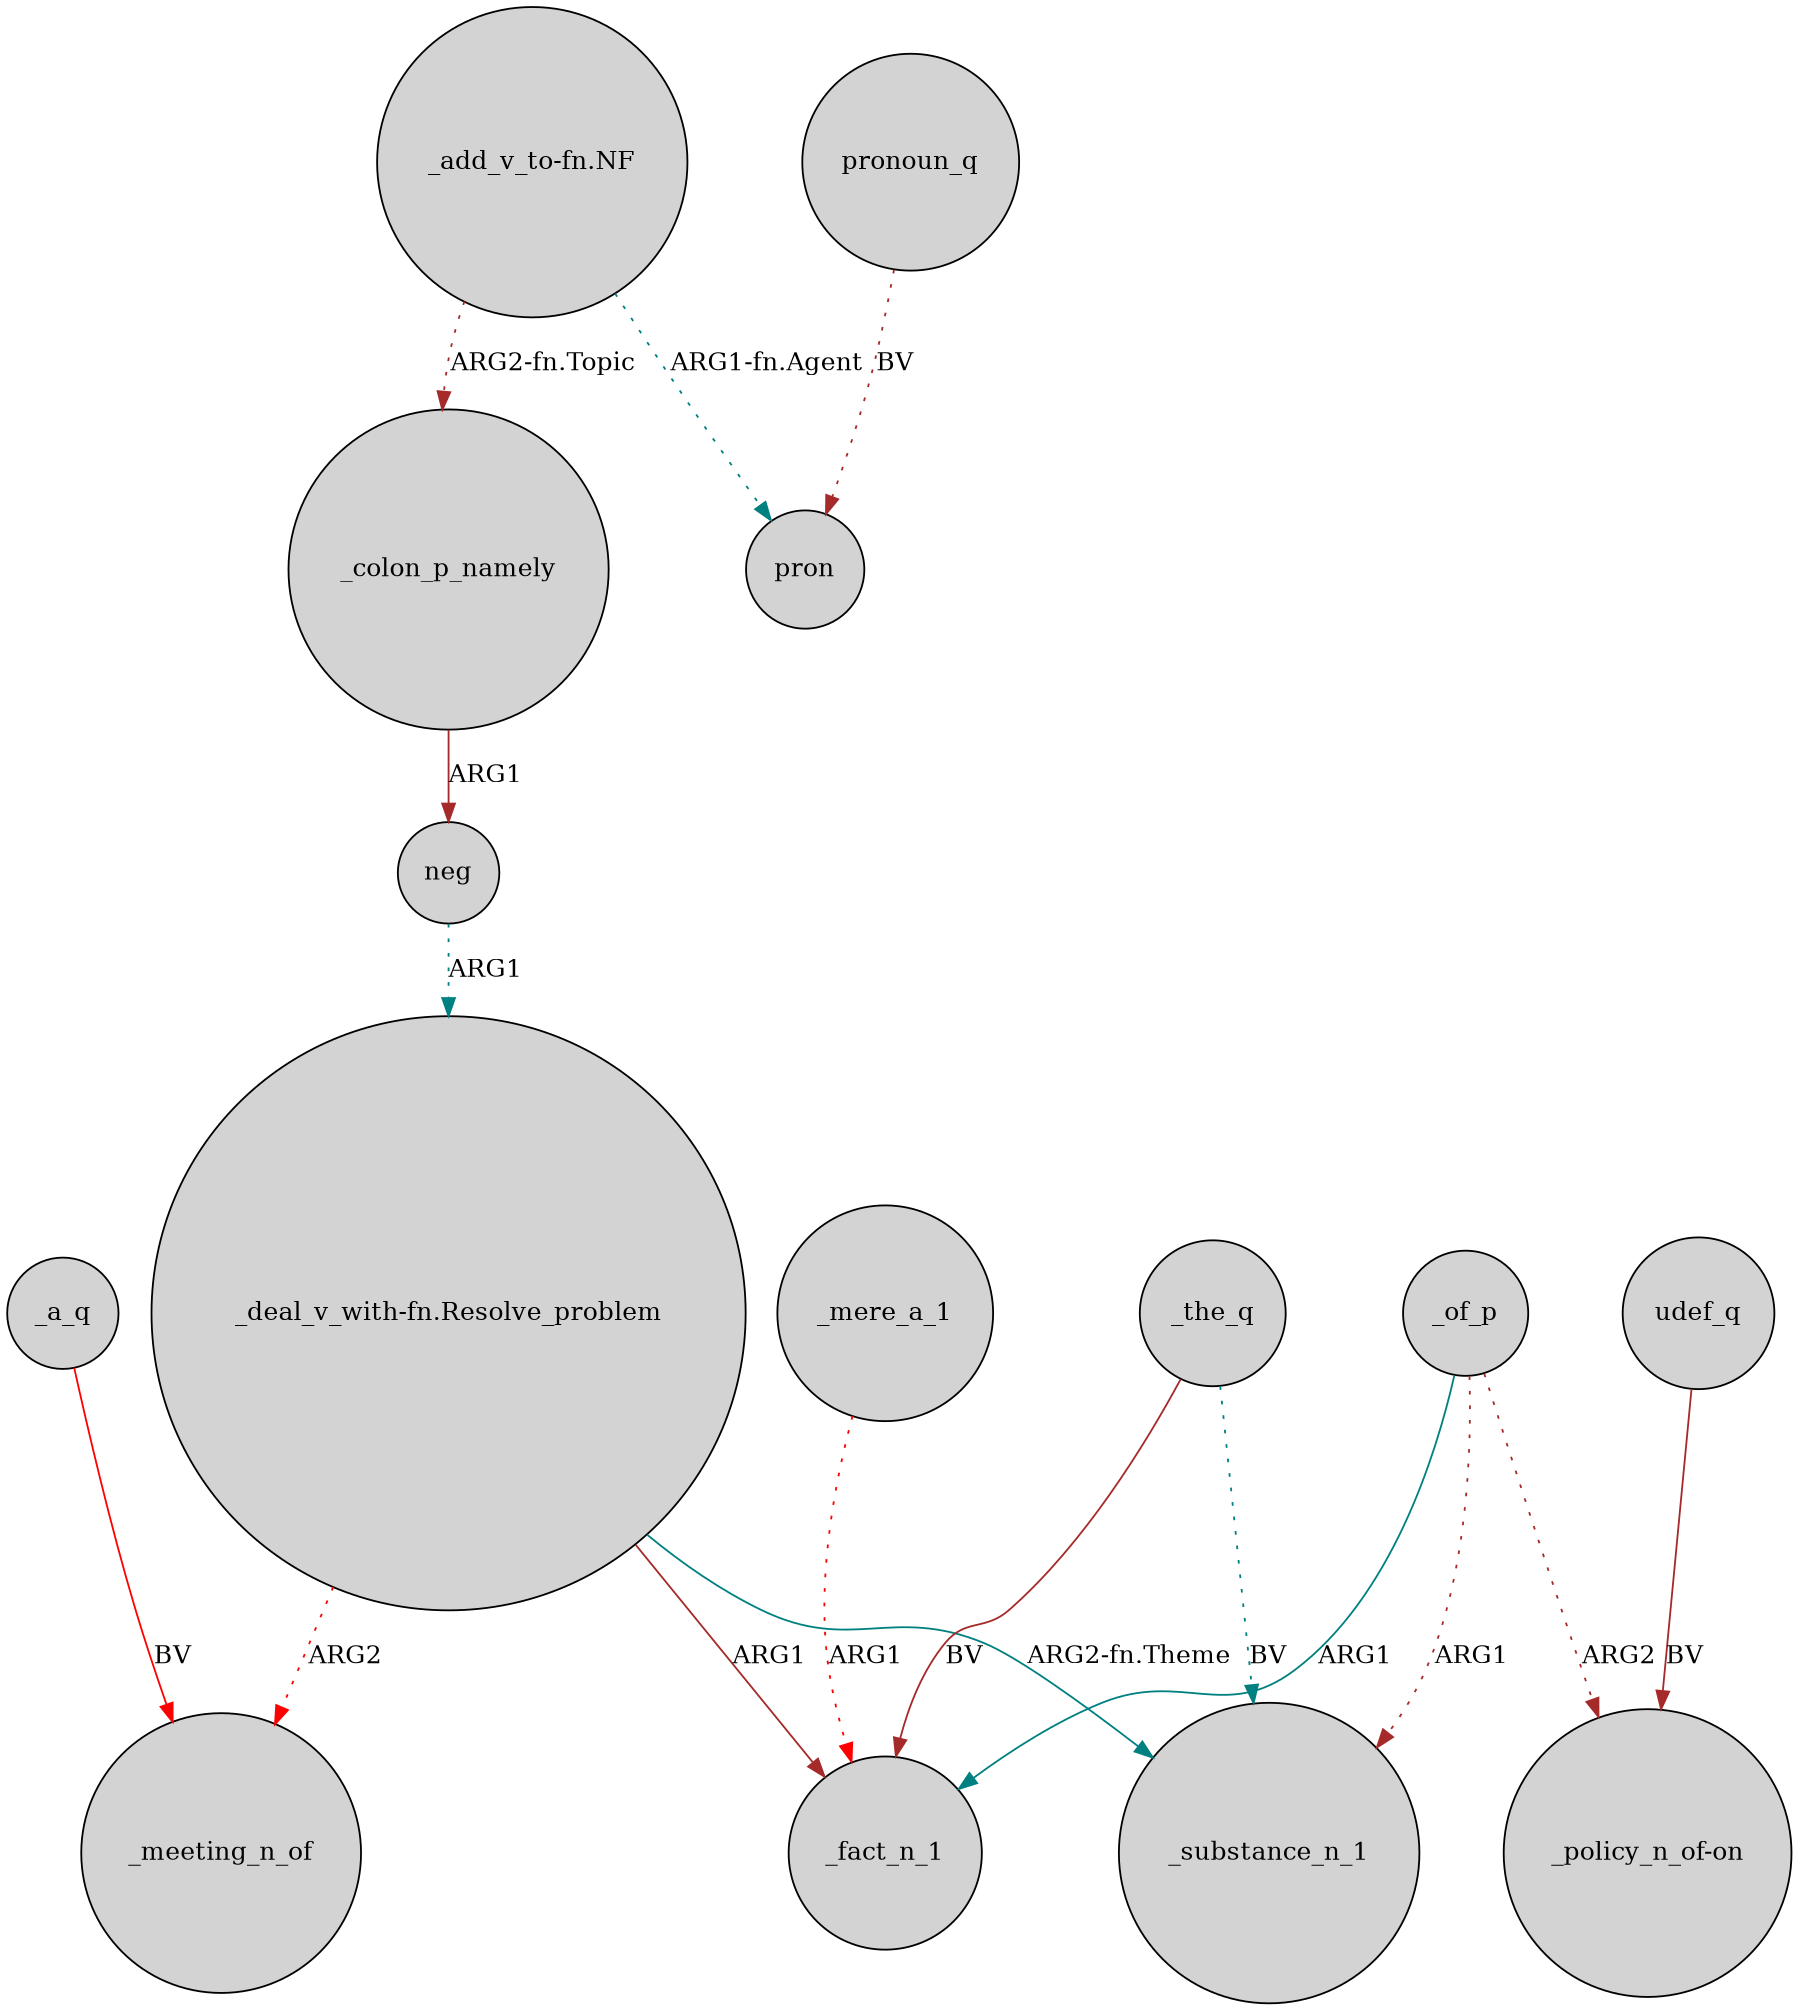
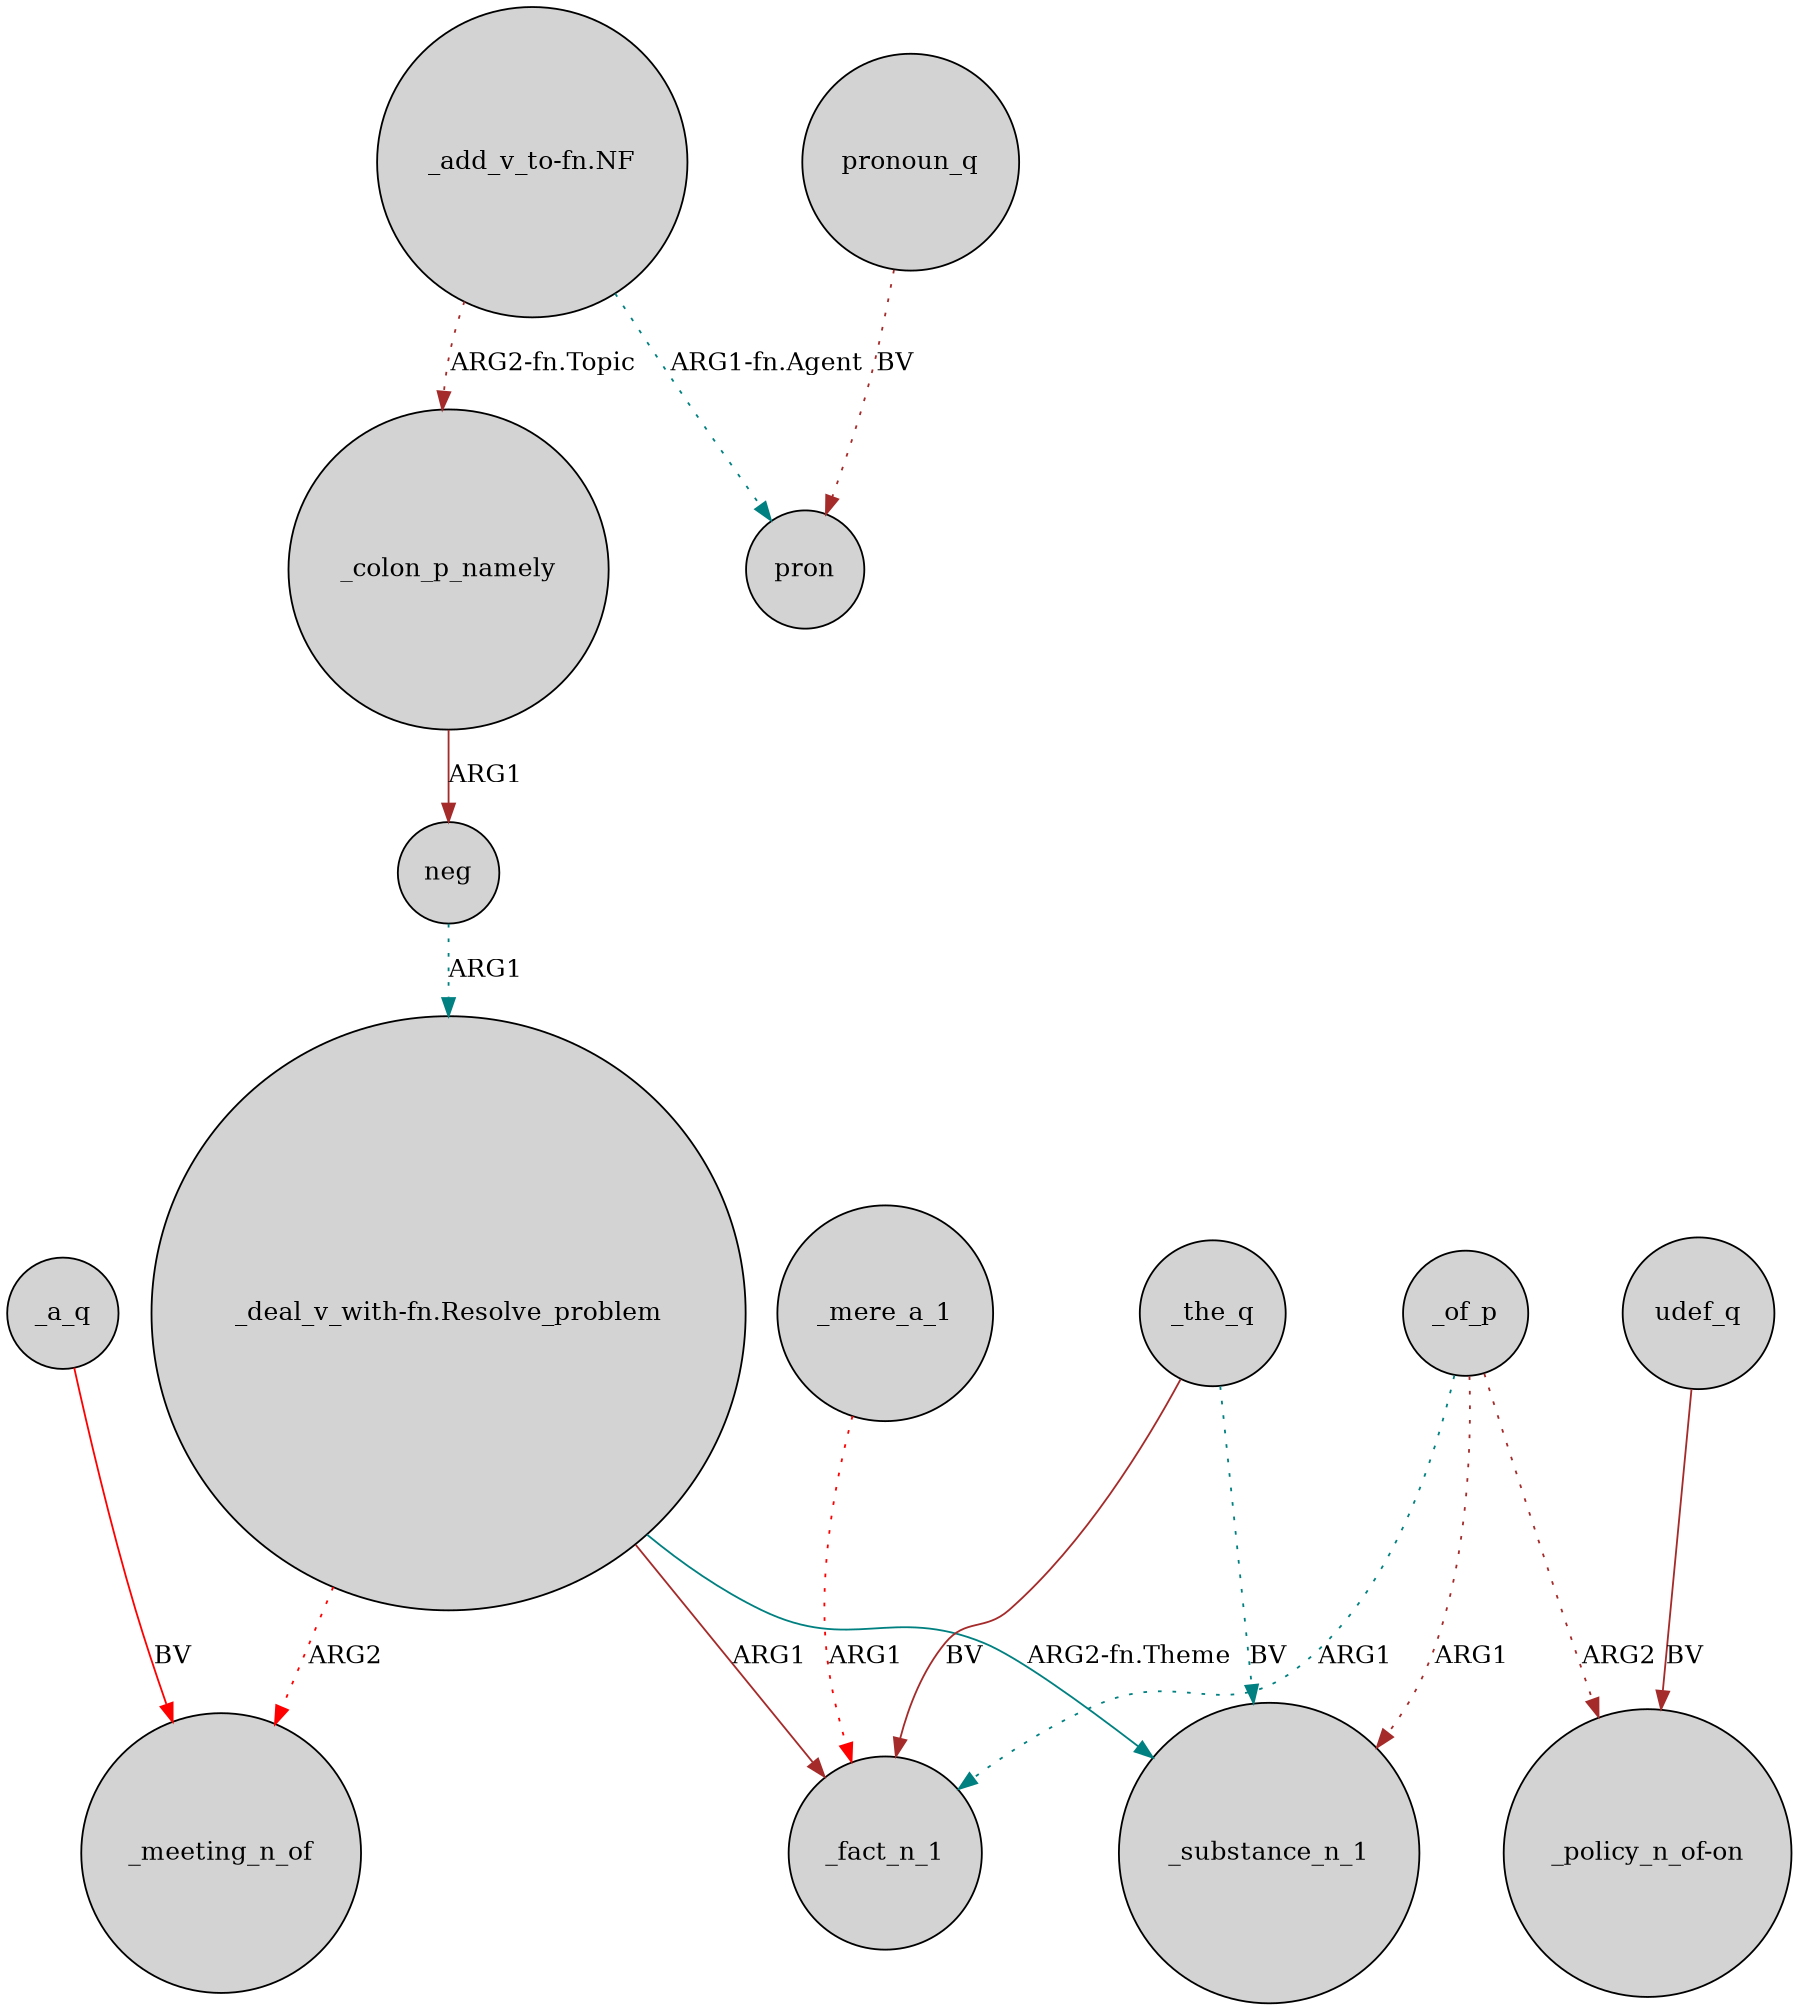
edge "_of_p" -> "_fact_n_1": style solid -> dotted
